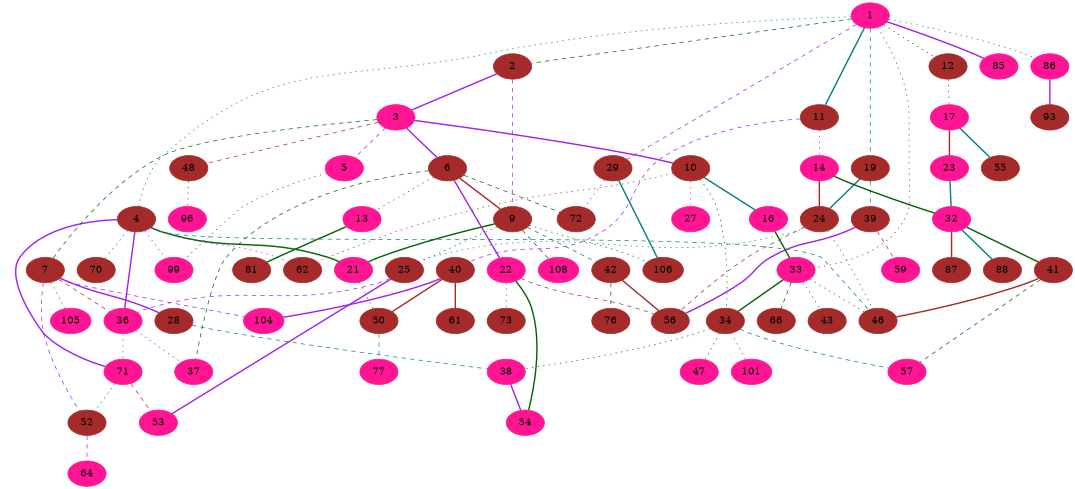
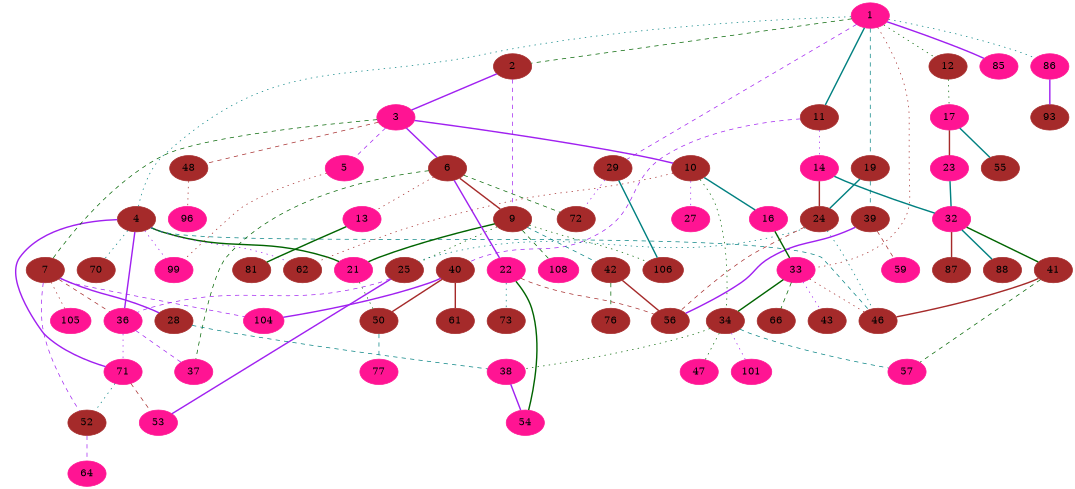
edge "14" -- "32": color darkgreen -> teal
edge "36" -- "37": style dotted -> dashed
